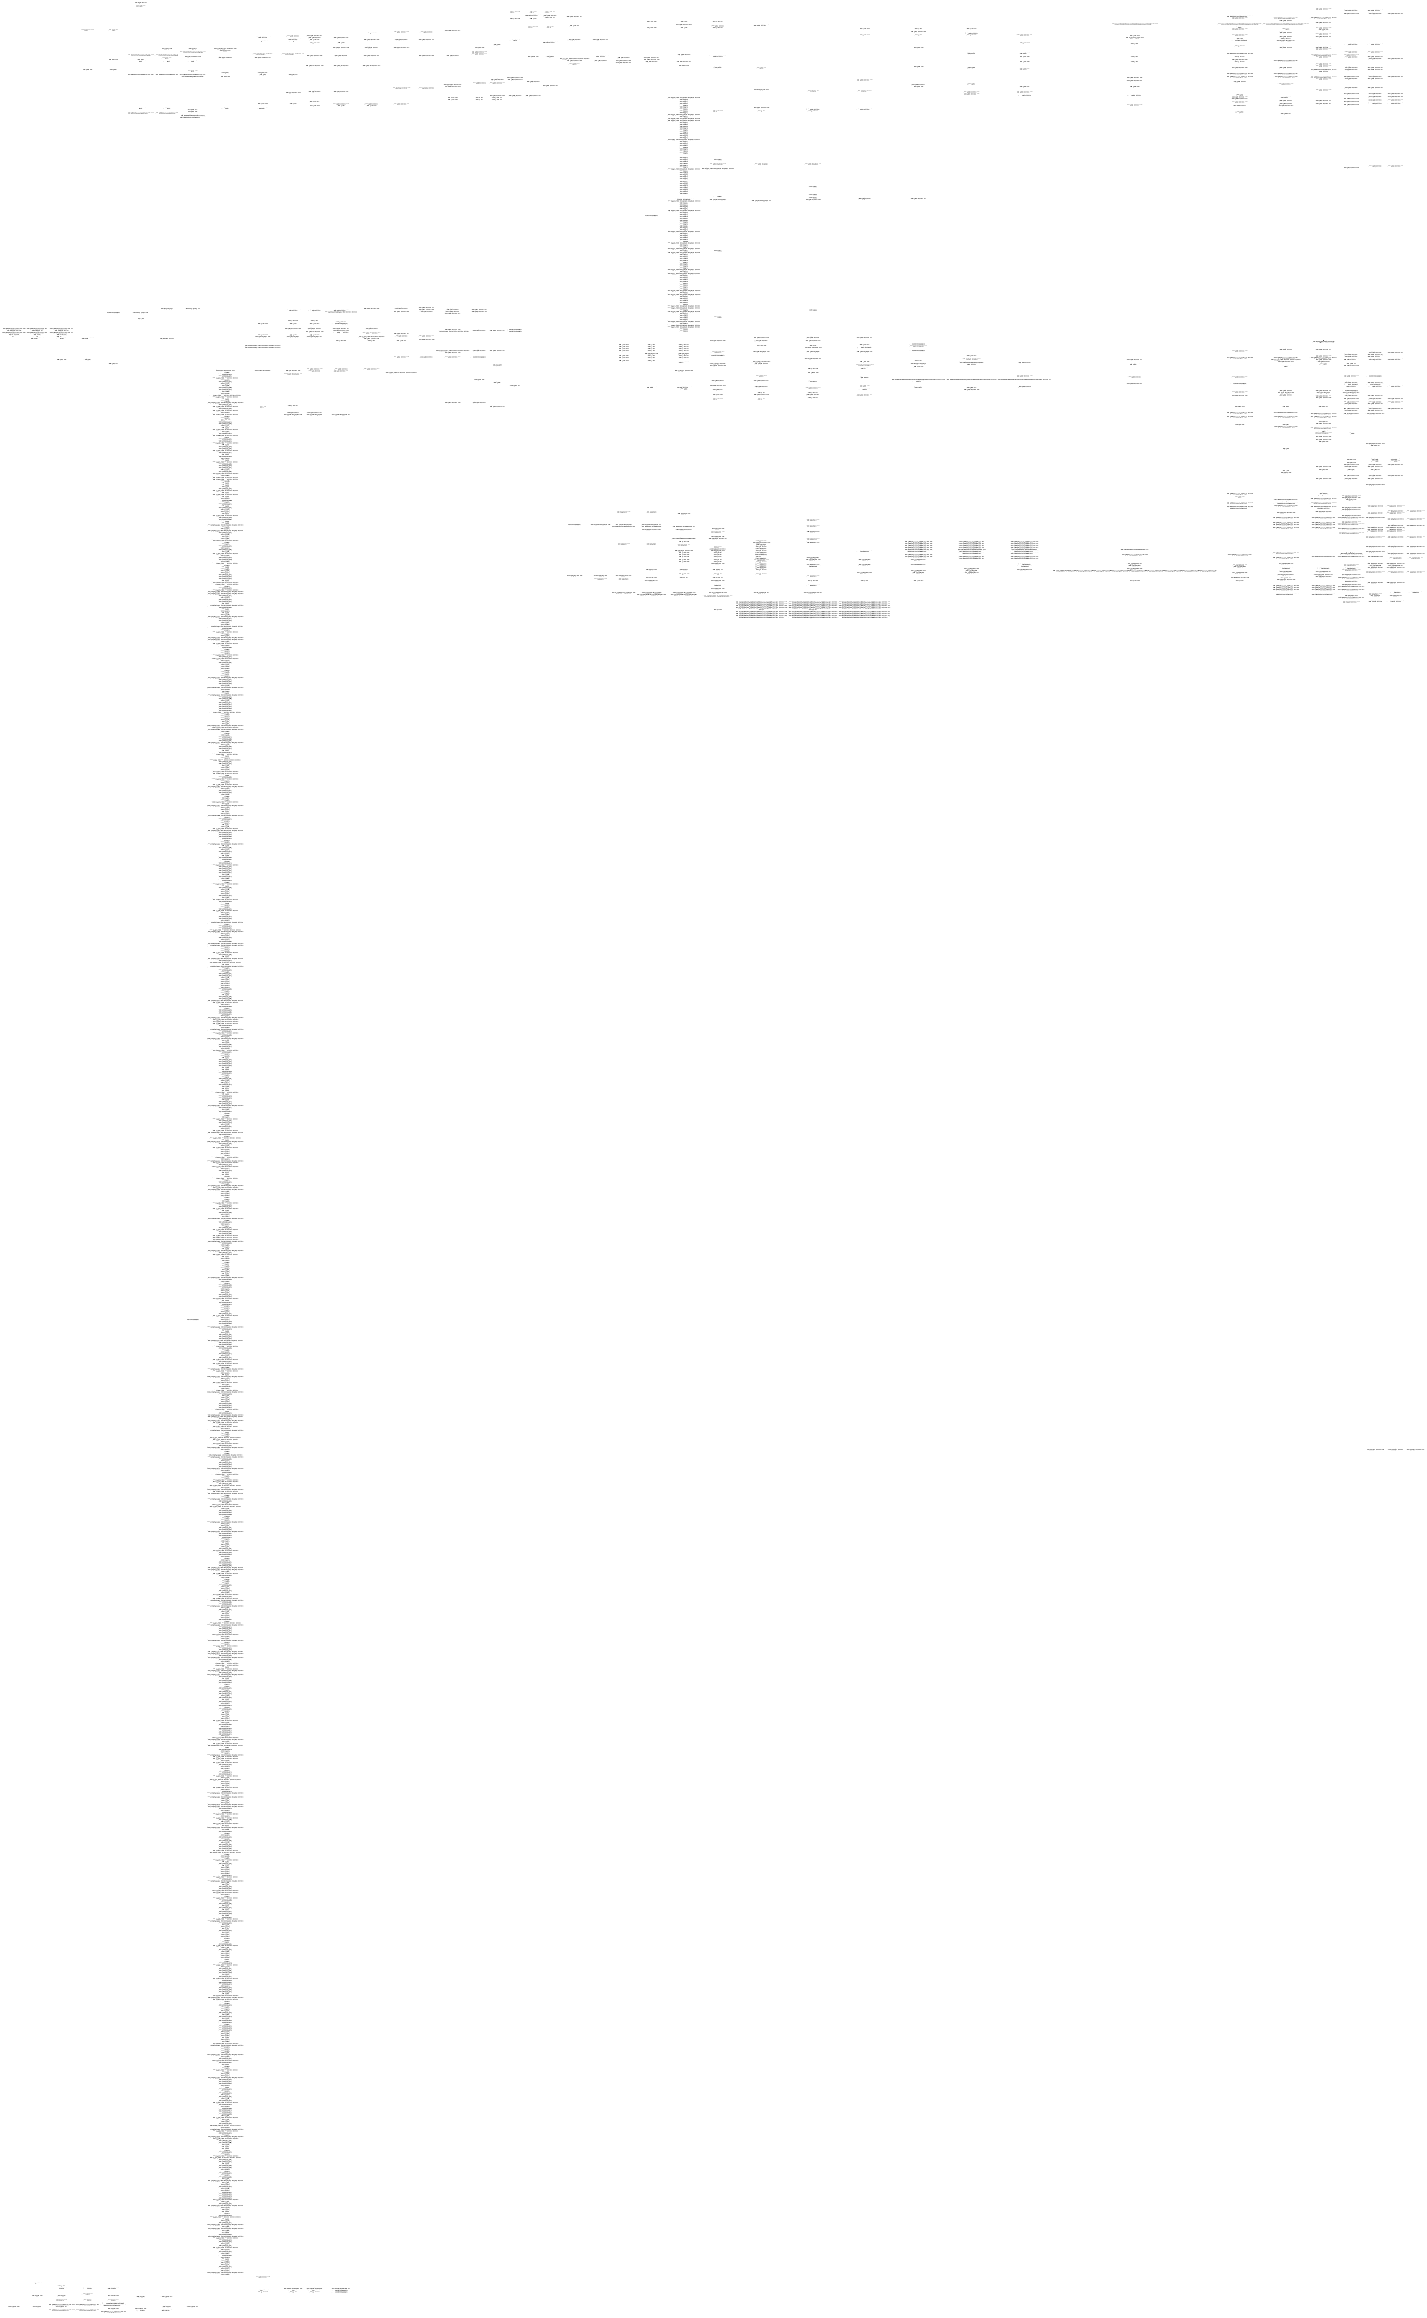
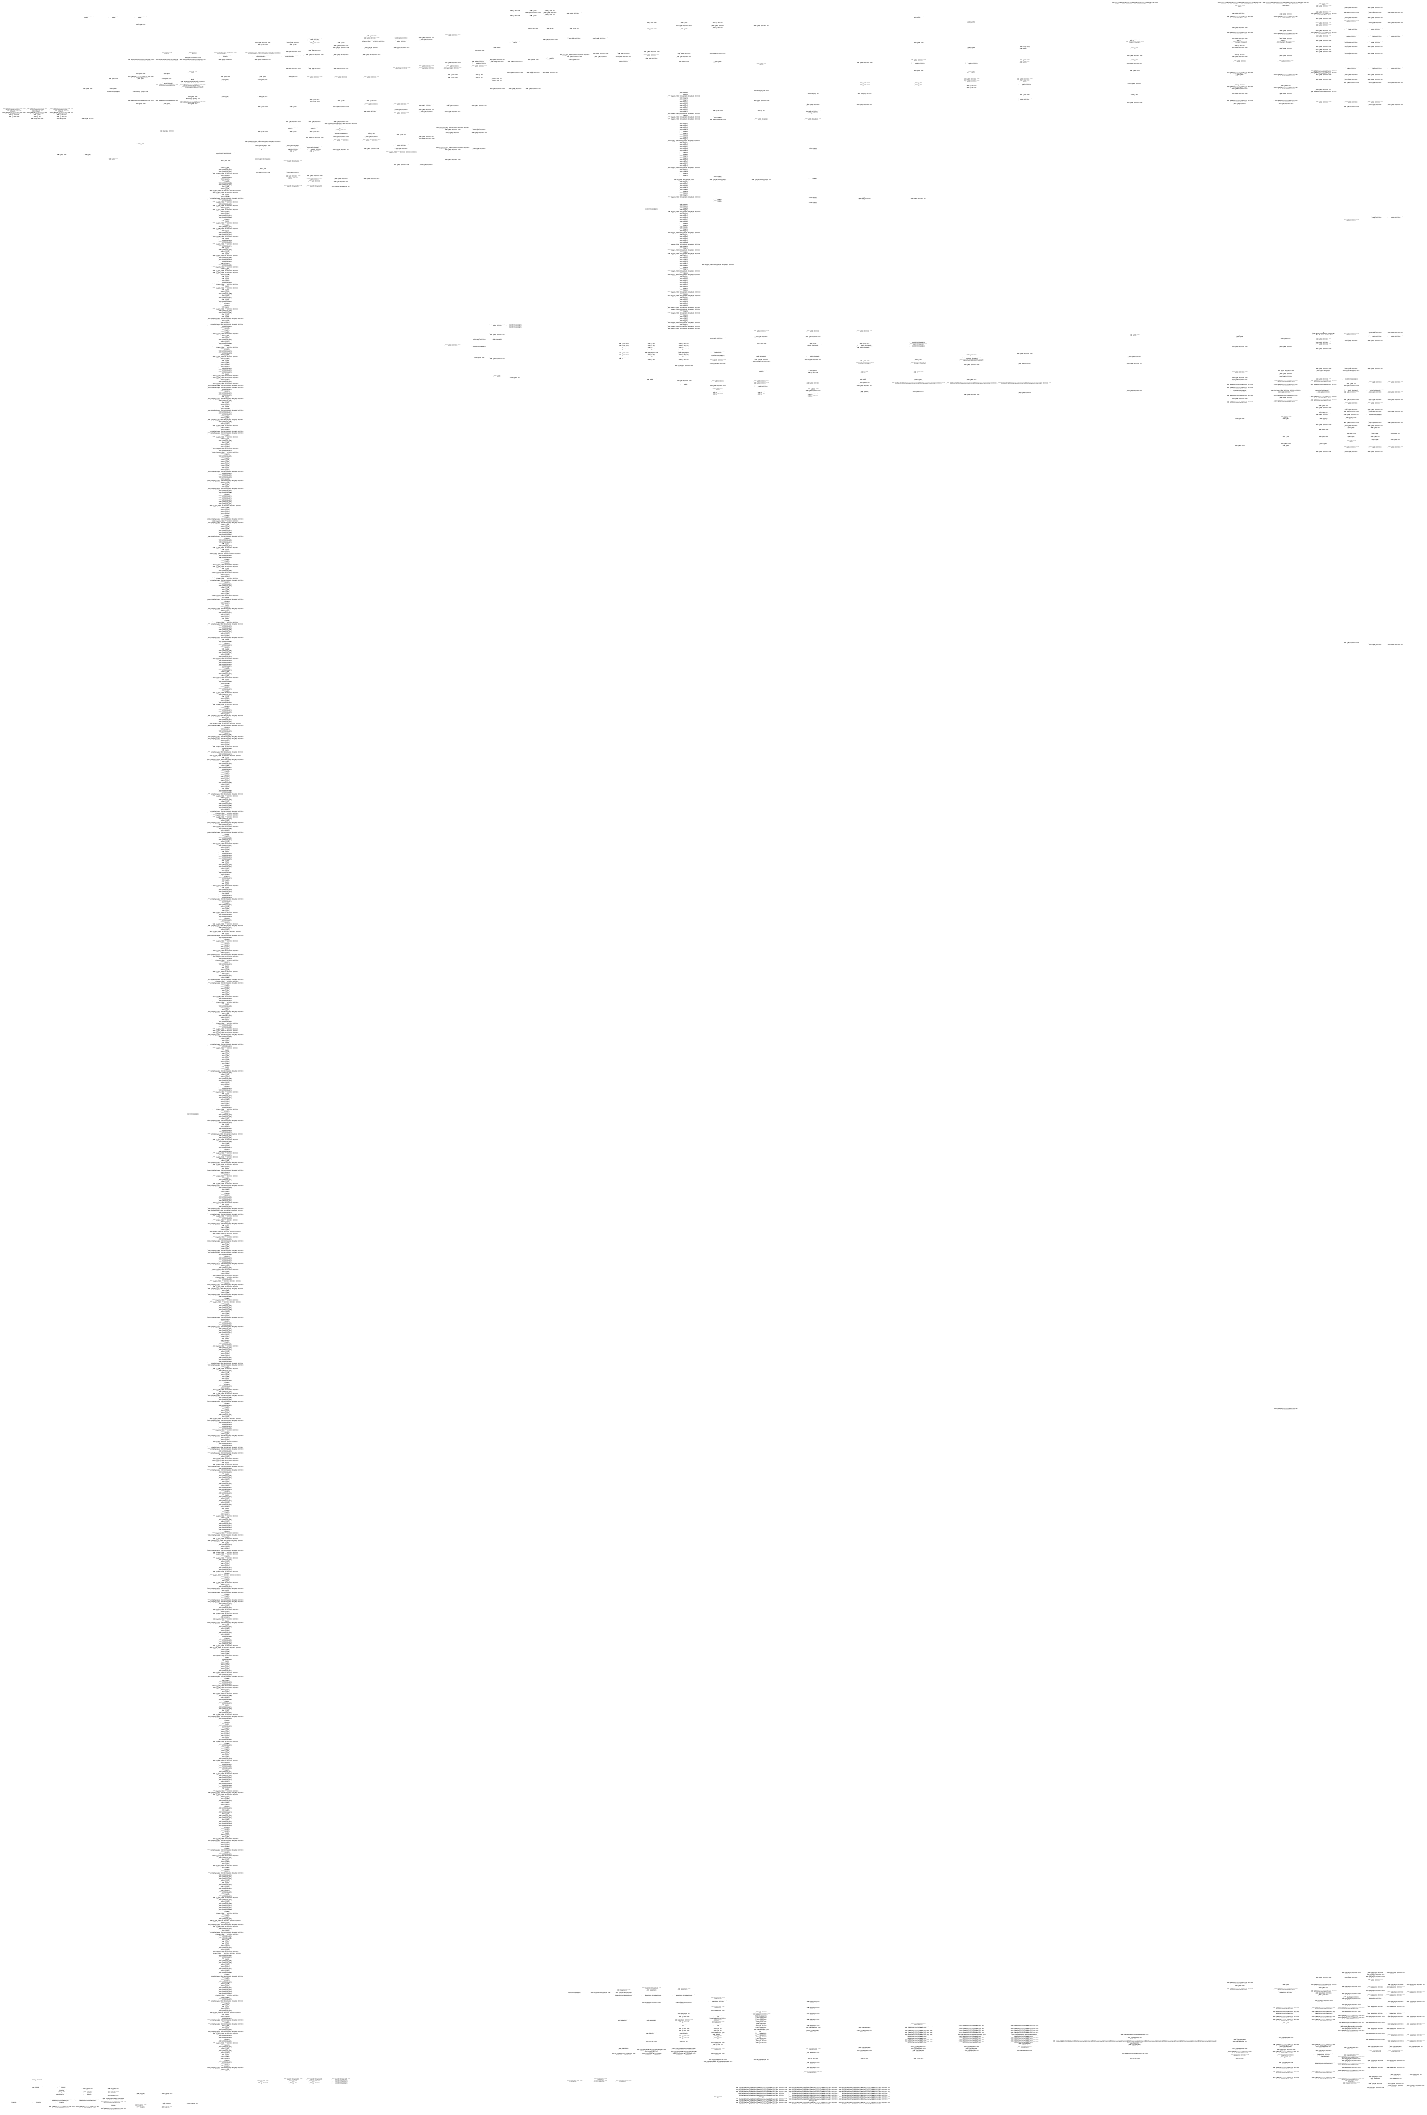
node "CE0x4a84310": removed
node "CE0x498de50": added
node "CE0x496f5e0": text "*Arg*" -> "*MultipleSource*"
